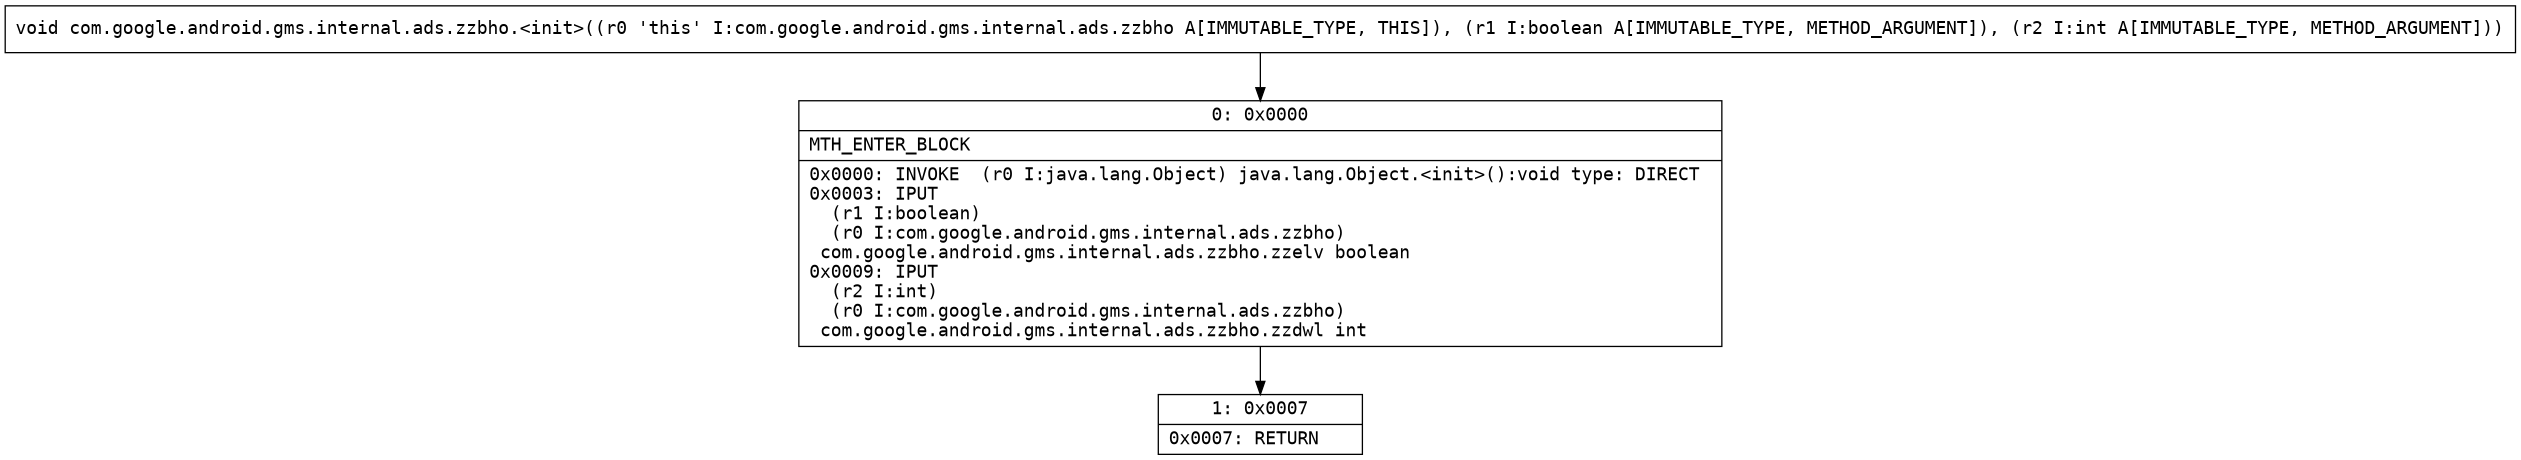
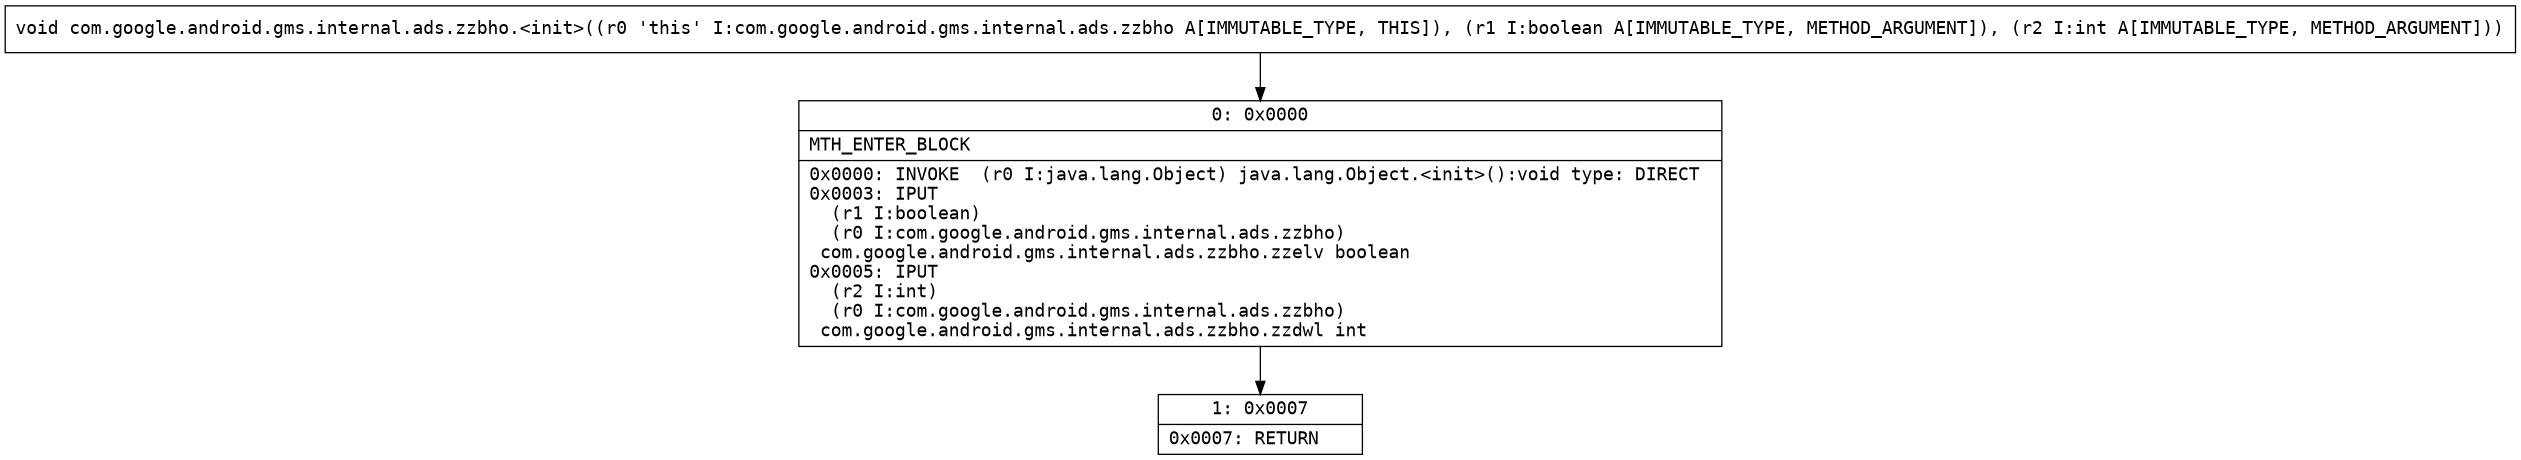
node "0: 0x0000": text "0x0009: IPUT" -> "0x0005: IPUT"
